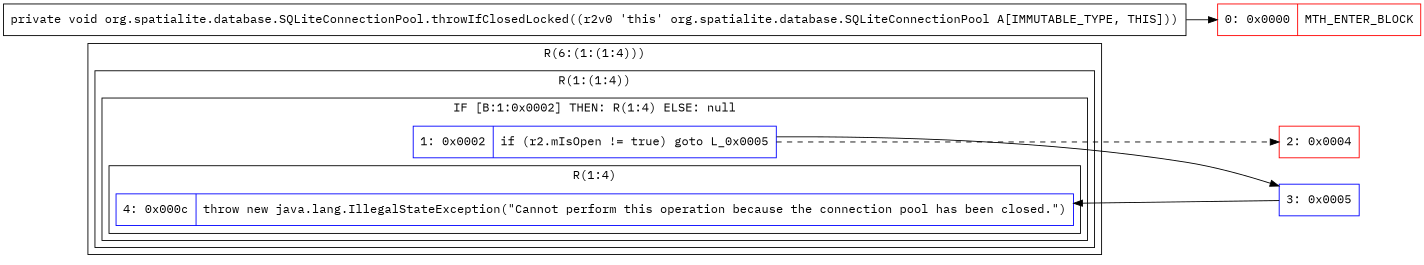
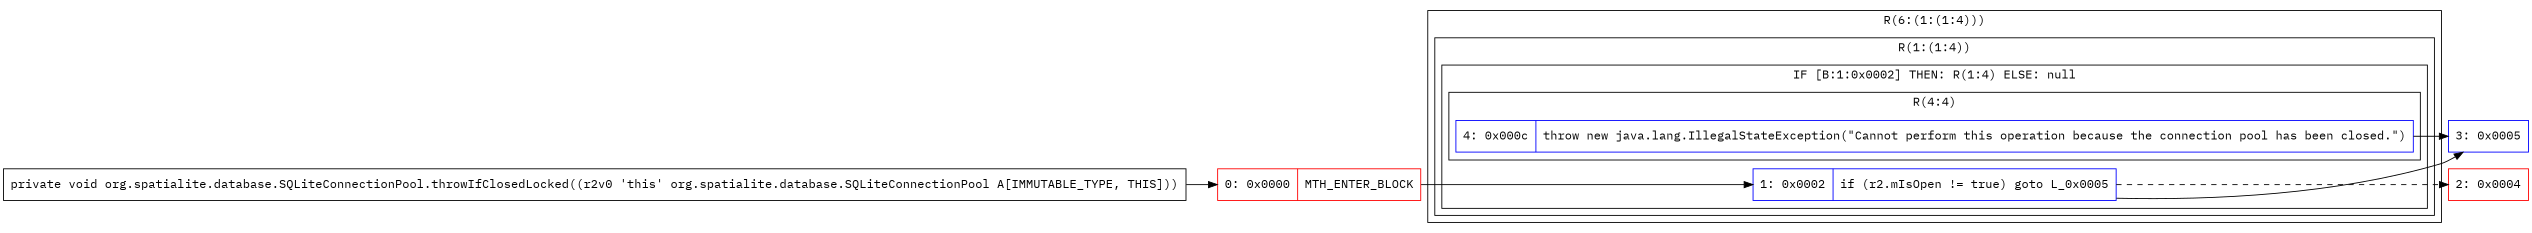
cluster "R(1:4)": label "R(1:4)" -> "R(4:4)"
edge "0: 0x0000" -> "1: 0x0002": added
edge "3: 0x0005" -> "4: 0x000c": reversed
